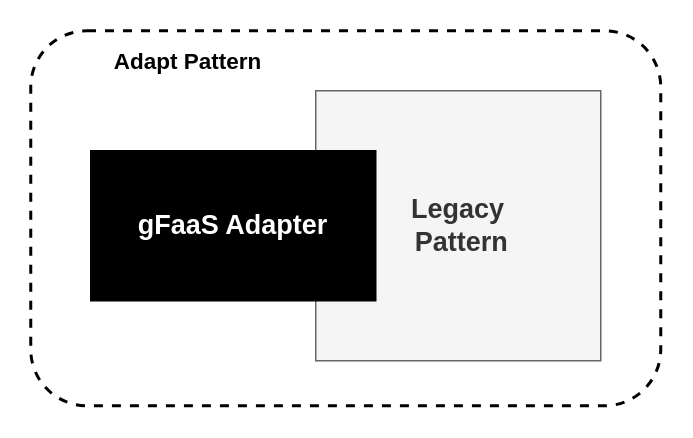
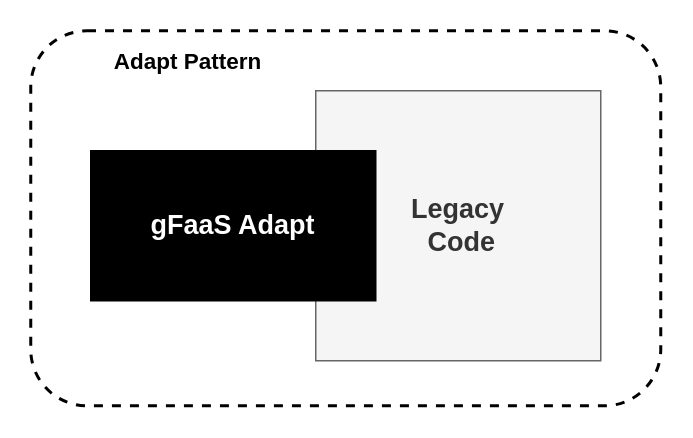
node "gFaaS Adapter": label "gFaaS Adapter" -> "gFaaS Adapt"
node "Legacy Pattern": label "Legacy Pattern" -> "Legacy Code"
